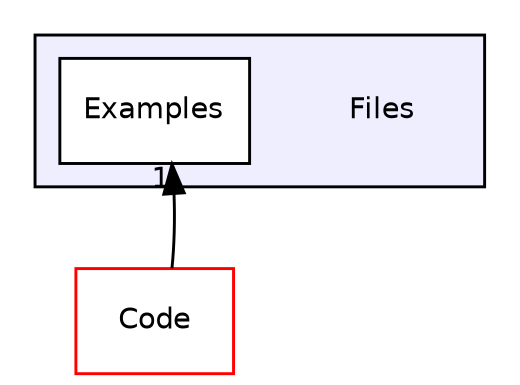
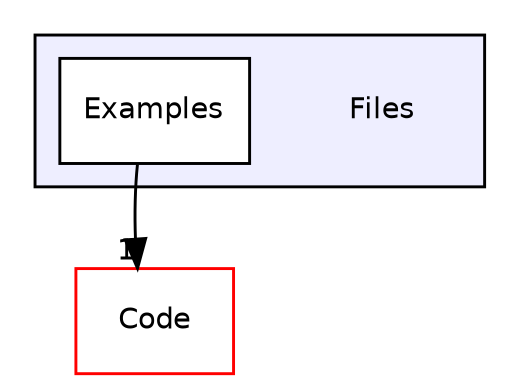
edge "Code" -> "Examples": reversed
